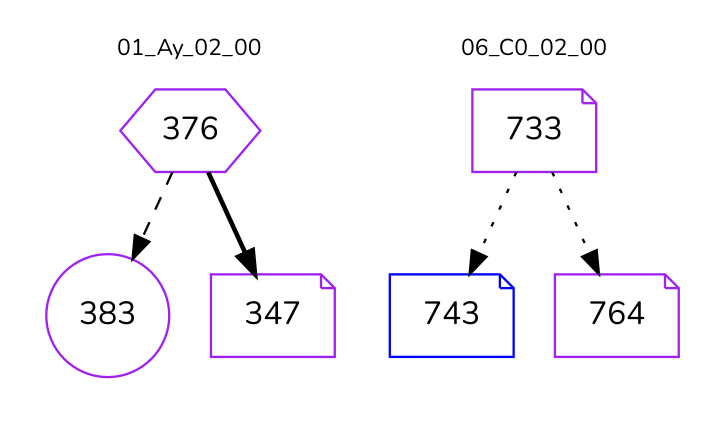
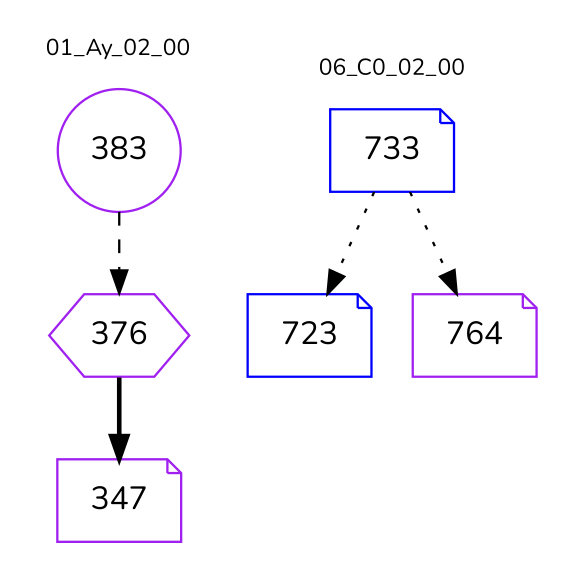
node "733": color purple -> blue
edge "376" -> "383": reversed
node "743": label "743" -> "723"
